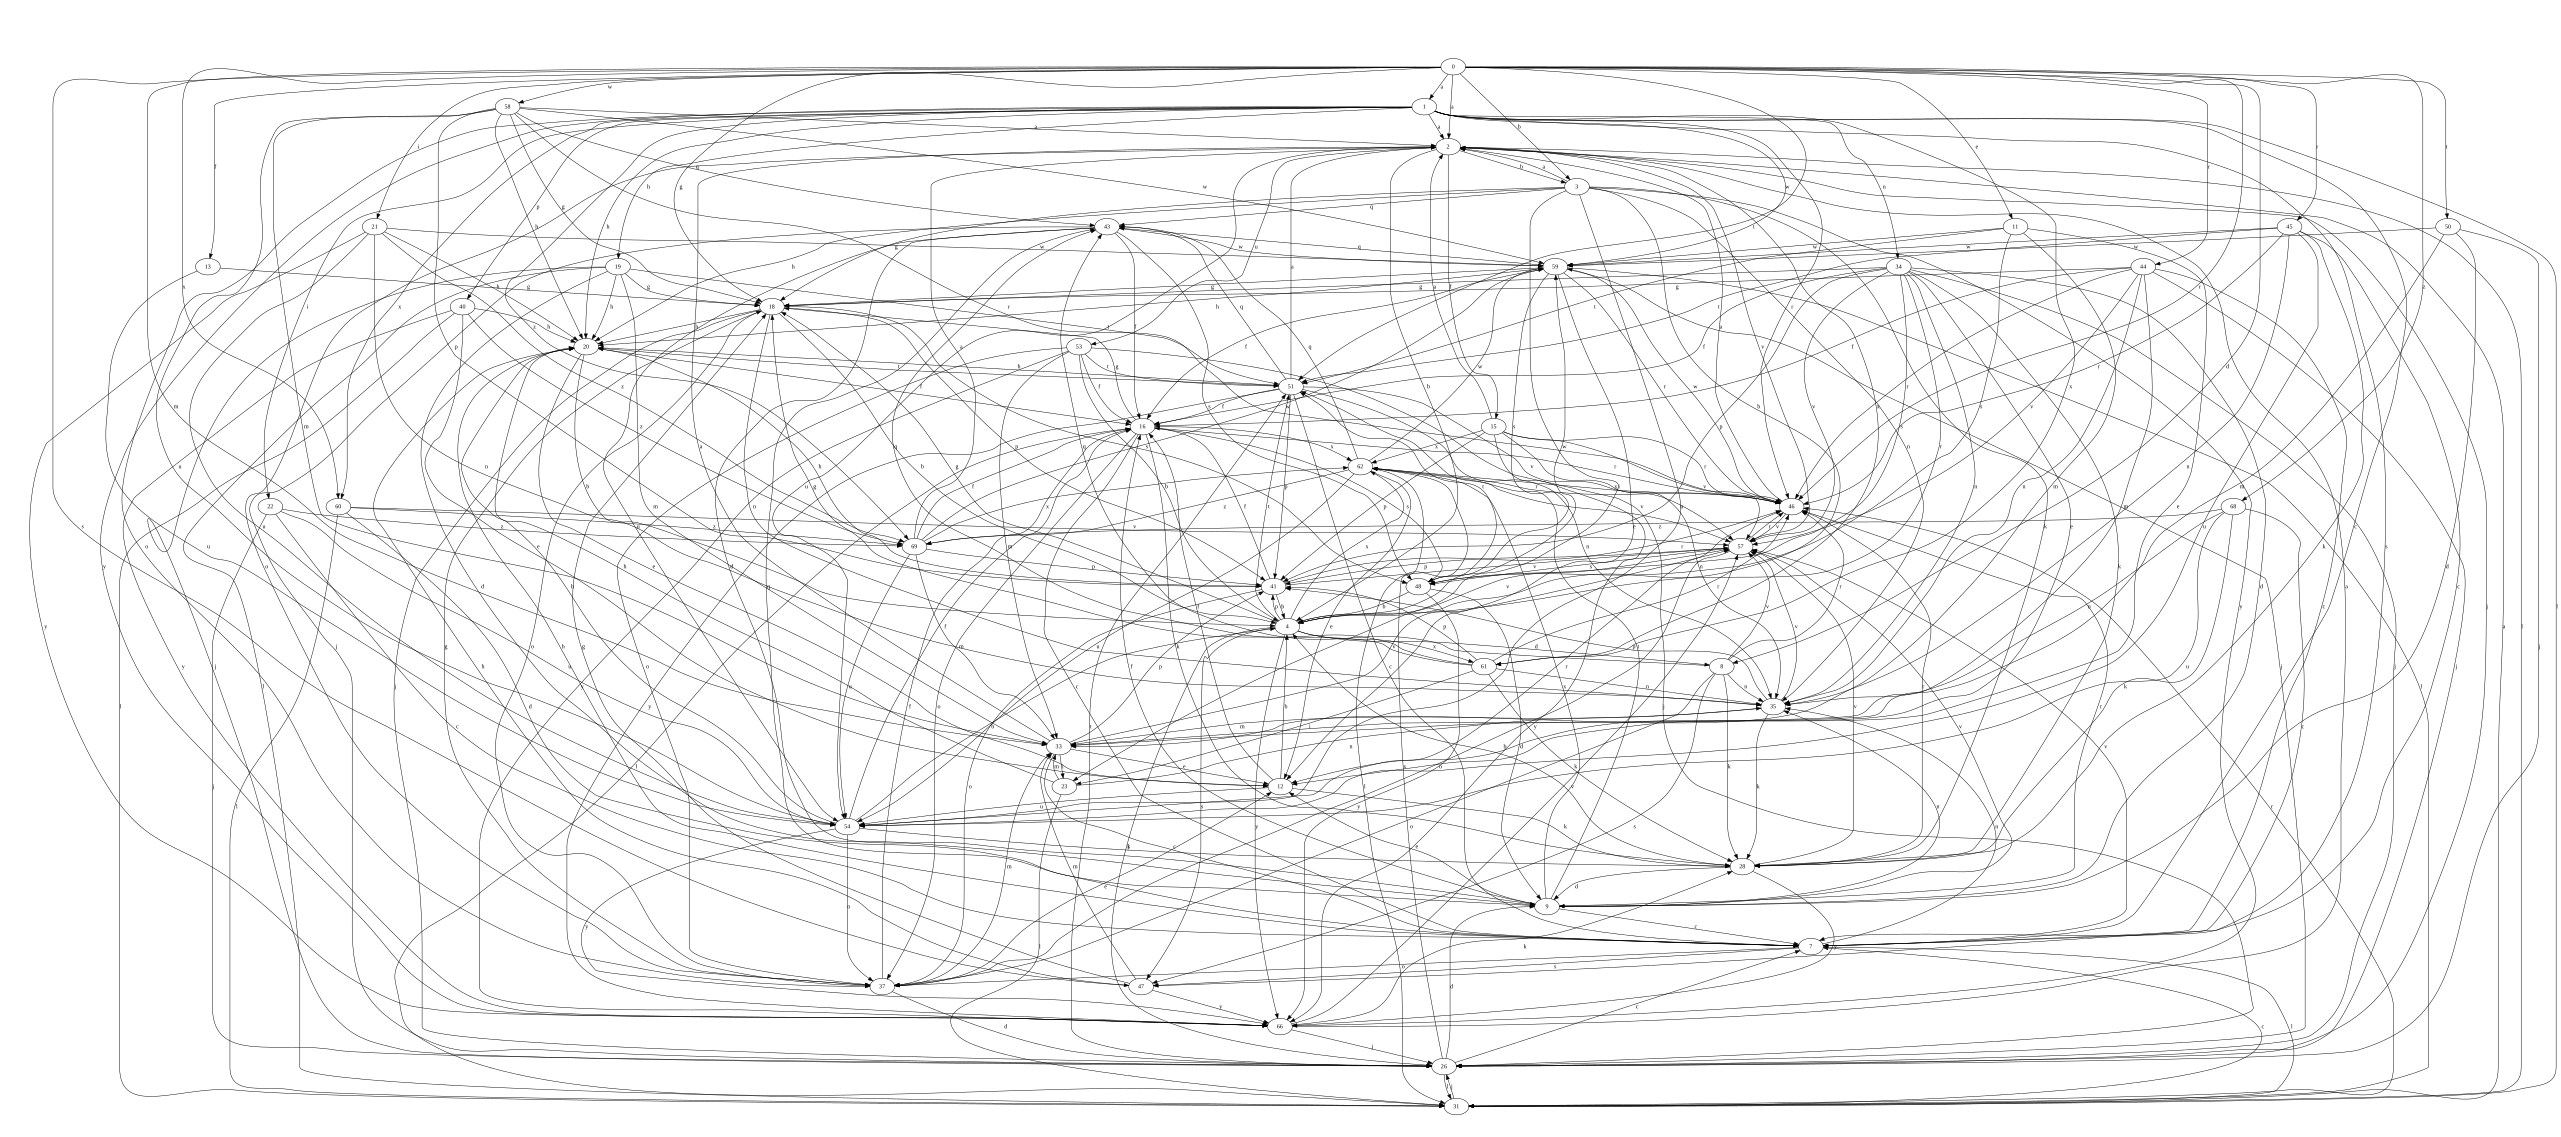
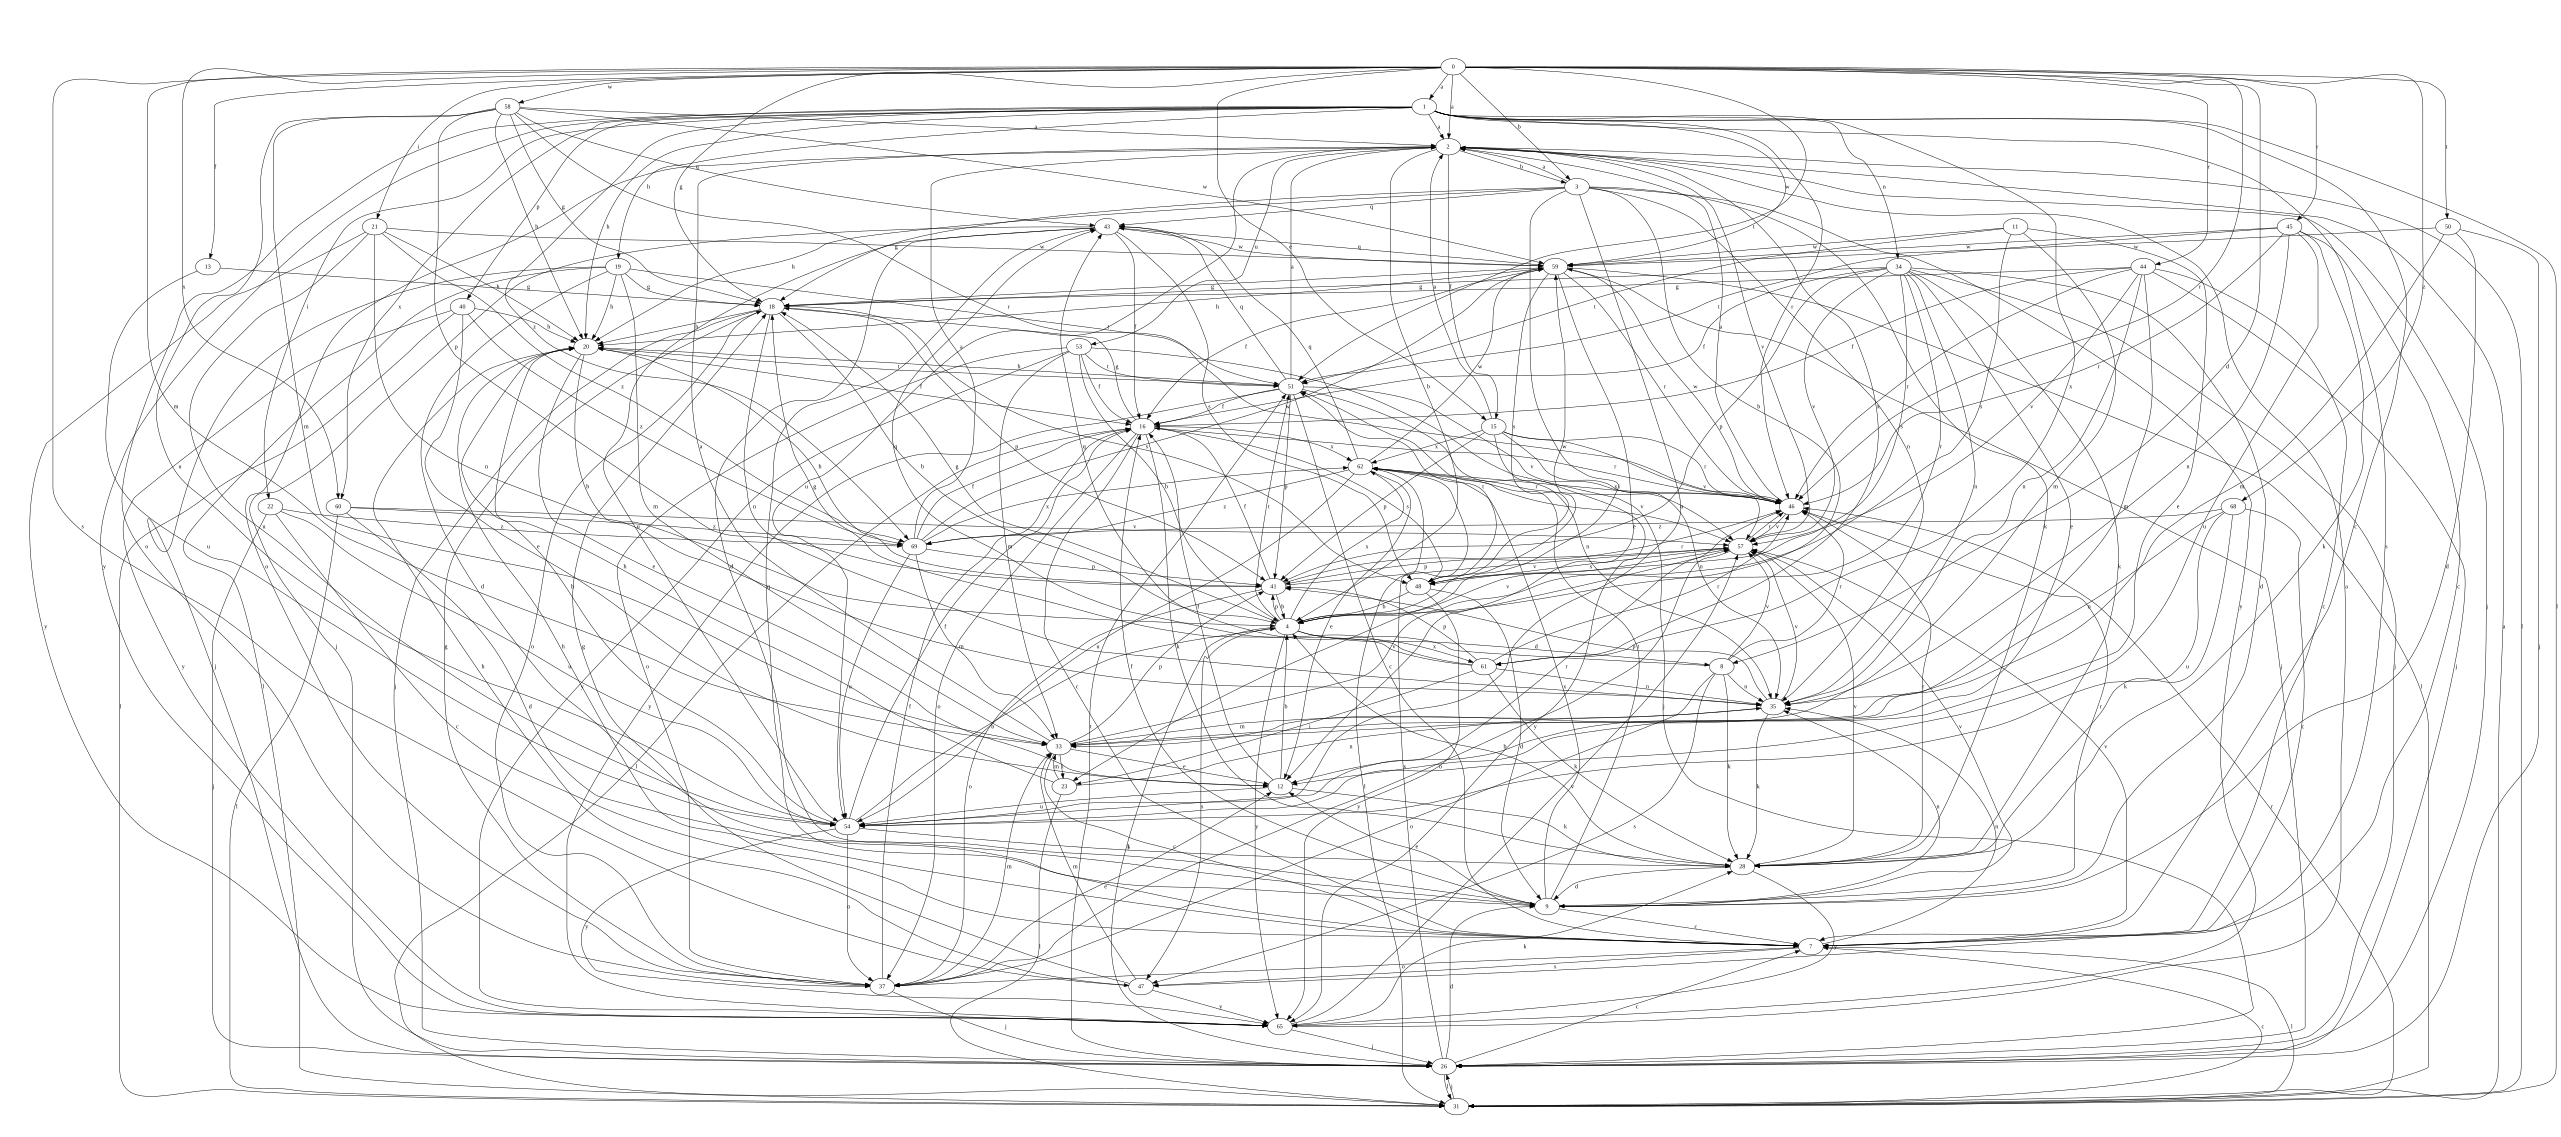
edge "0" -> "11": now "0" -> "15"
edge "37" -> "26": label "d" -> "j"
node "66": label "66" -> "65"
